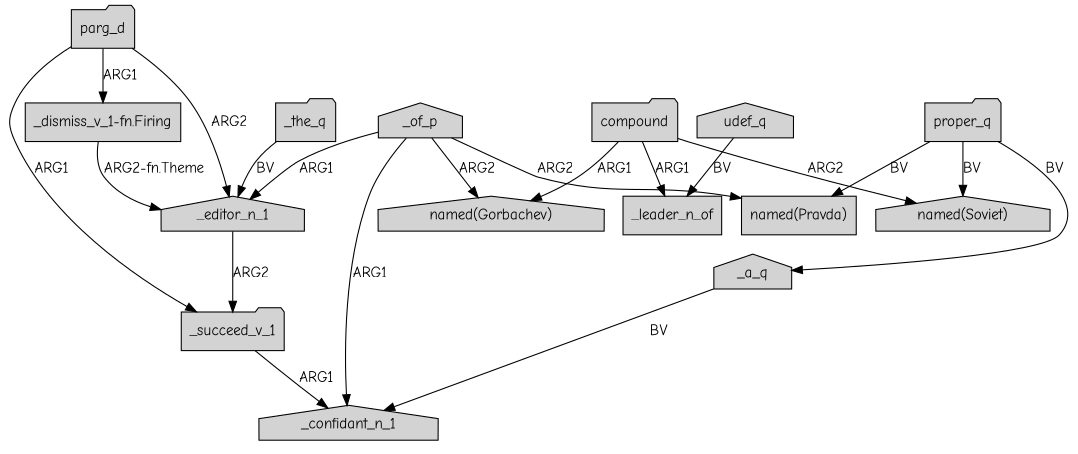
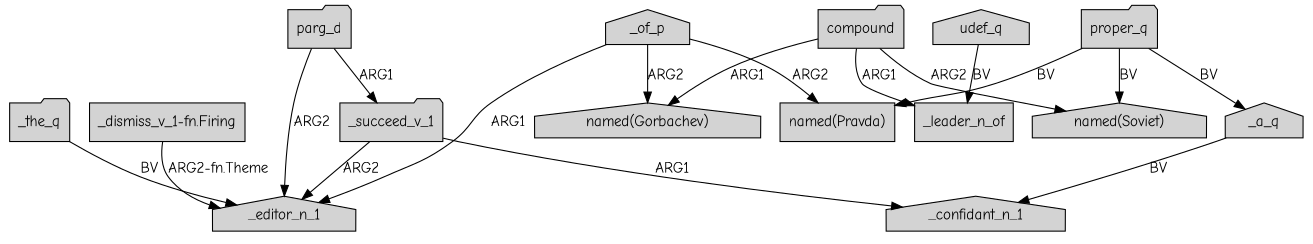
edge "parg_d" -> "_dismiss_v_1-fn.Firing": removed, label "ARG1"
edge "_of_p" -> "_confidant_n_1": removed, label "ARG1"
edge "_editor_n_1" -> "_succeed_v_1": reversed
